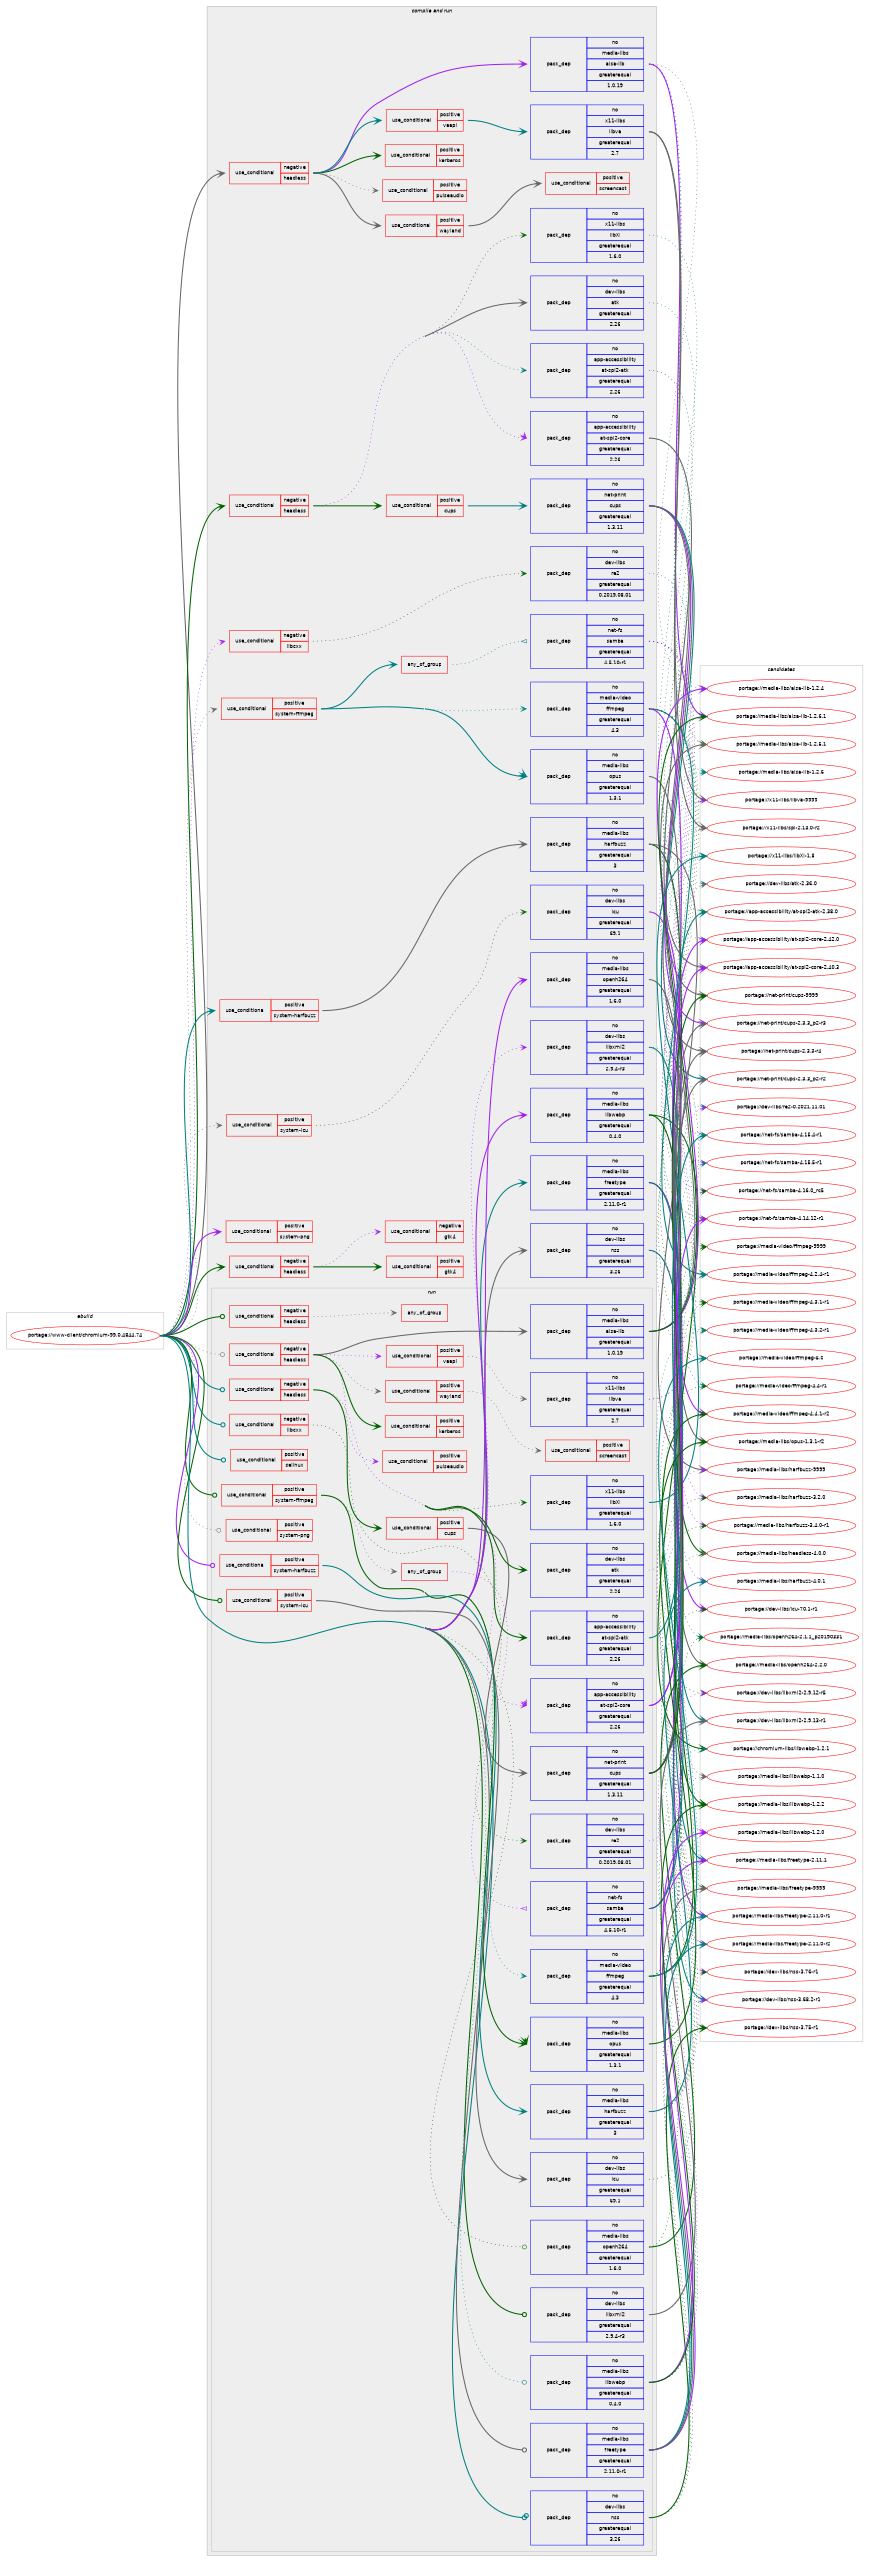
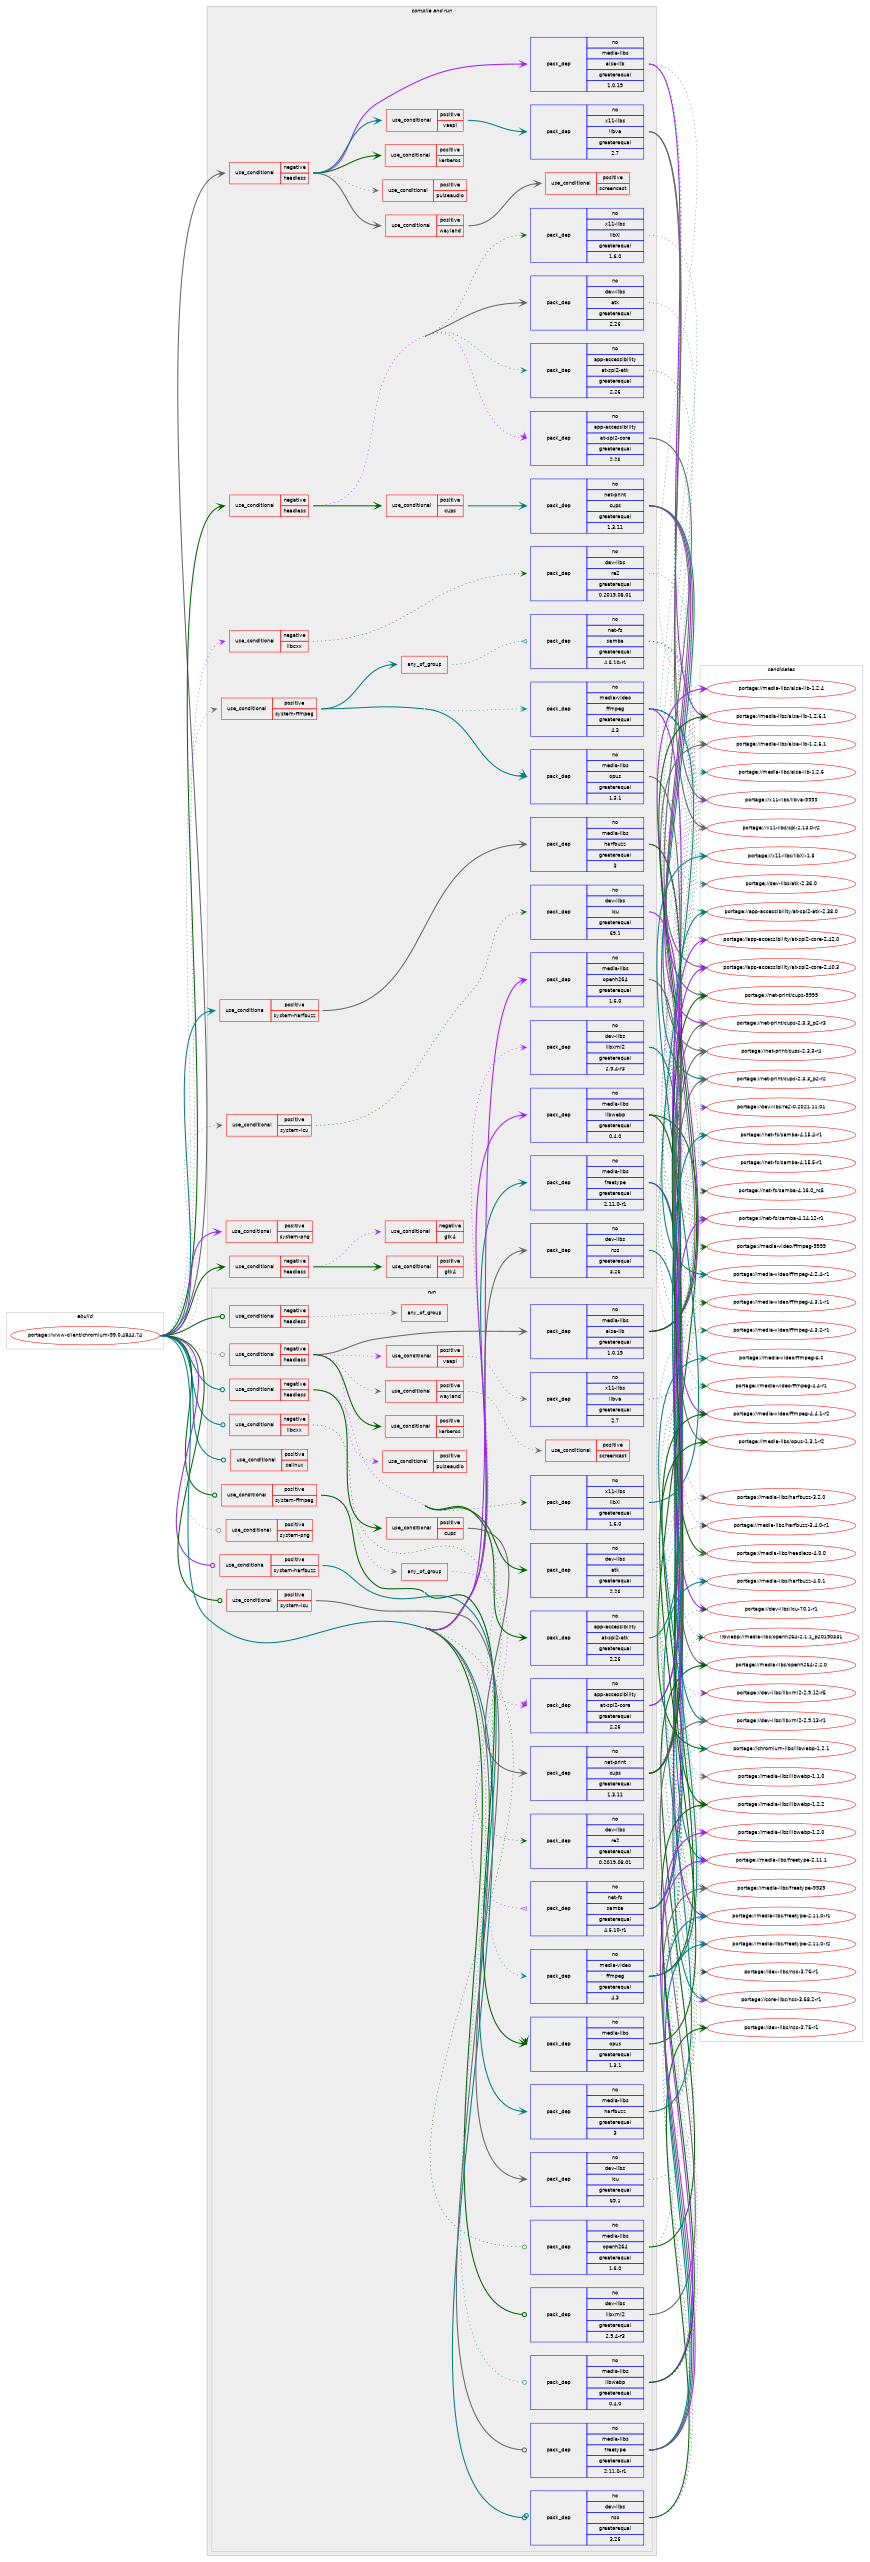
node "portage://media-libs/harfbuzz-9999": removed
node "portage://media-libs/openh264-2.1.1_p20190331": label "portage://media-libs/openh264-2.1.1_p20190331" -> "libwebp://media-libs/openh264-2.1.1_p20190331"
node "portage://media-libs/freetype-9999": label "portage://media-libs/freetype-9999" -> "portage://media-libs/freetype-9939"
node "portage://dev-libs/nss-3.68.2-r1": label "portage://dev-libs/nss-3.68.2-r1" -> "portage://core-libs/nss-3.68.2-r1"
